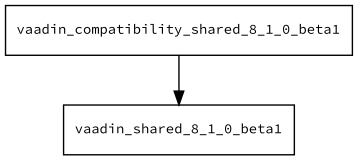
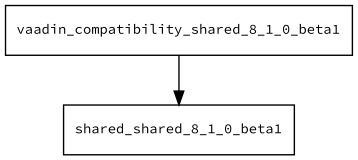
node "vaadin_shared_8_1_0_beta1": label "vaadin_shared_8_1_0_beta1" -> "shared_shared_8_1_0_beta1"
